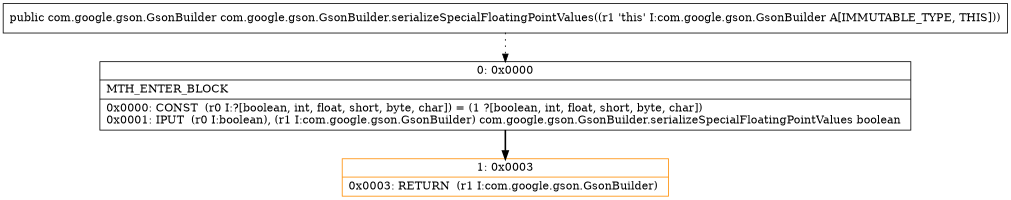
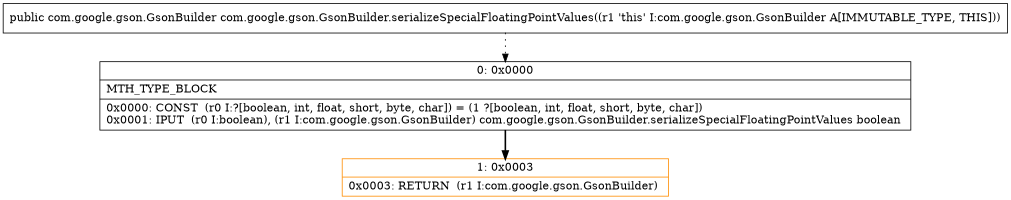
node "0: 0x0000": text "MTH_ENTER_BLOCK" -> "MTH_TYPE_BLOCK"
